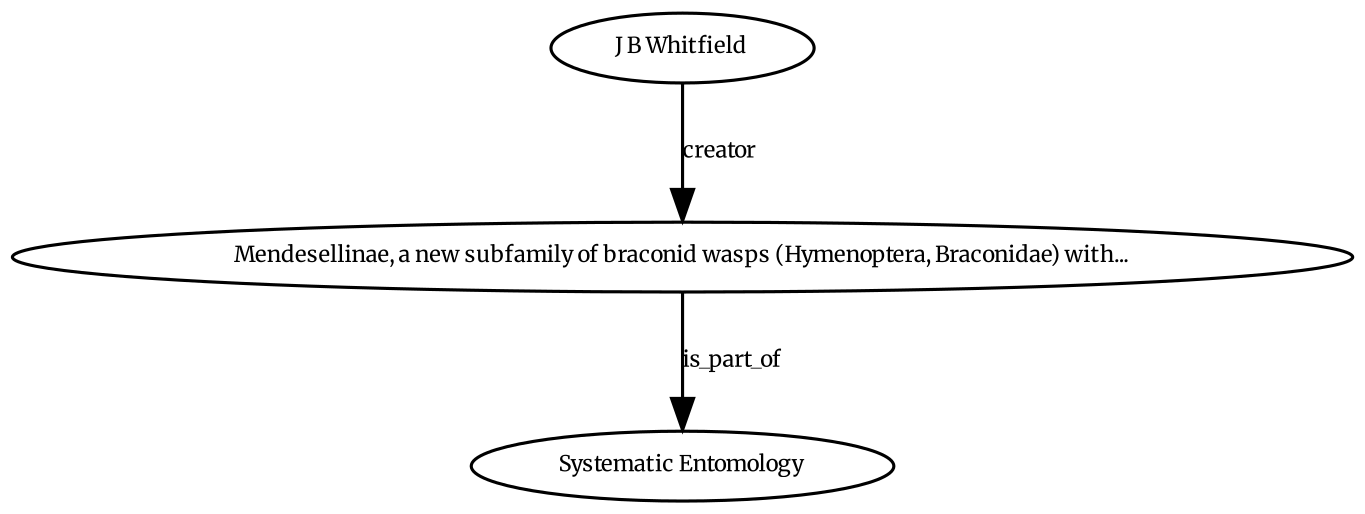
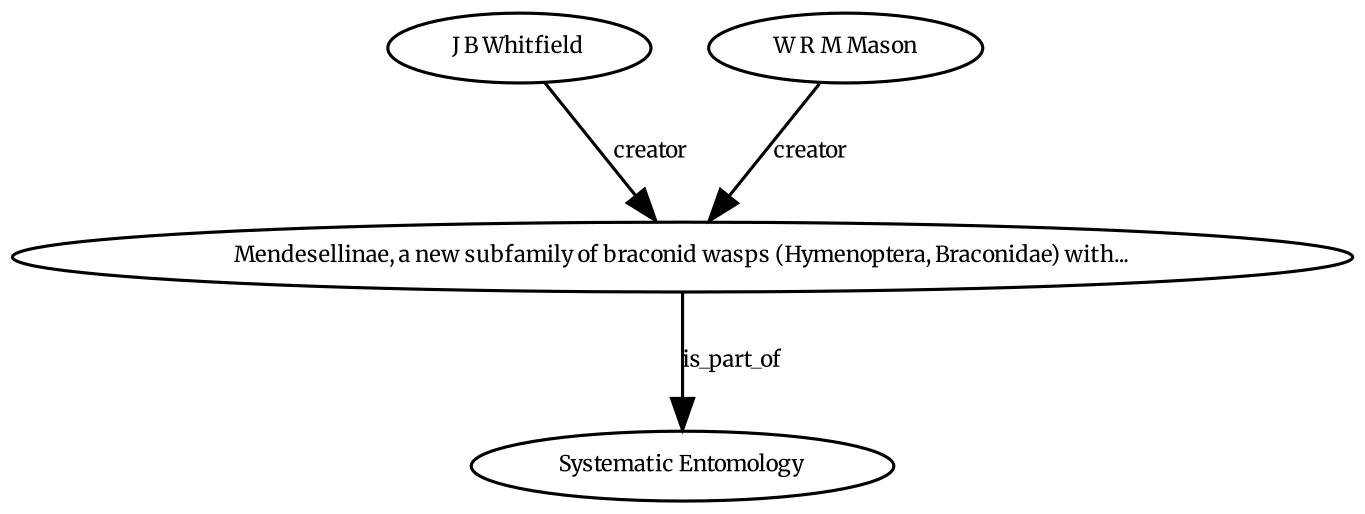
node "W R M Mason": added
